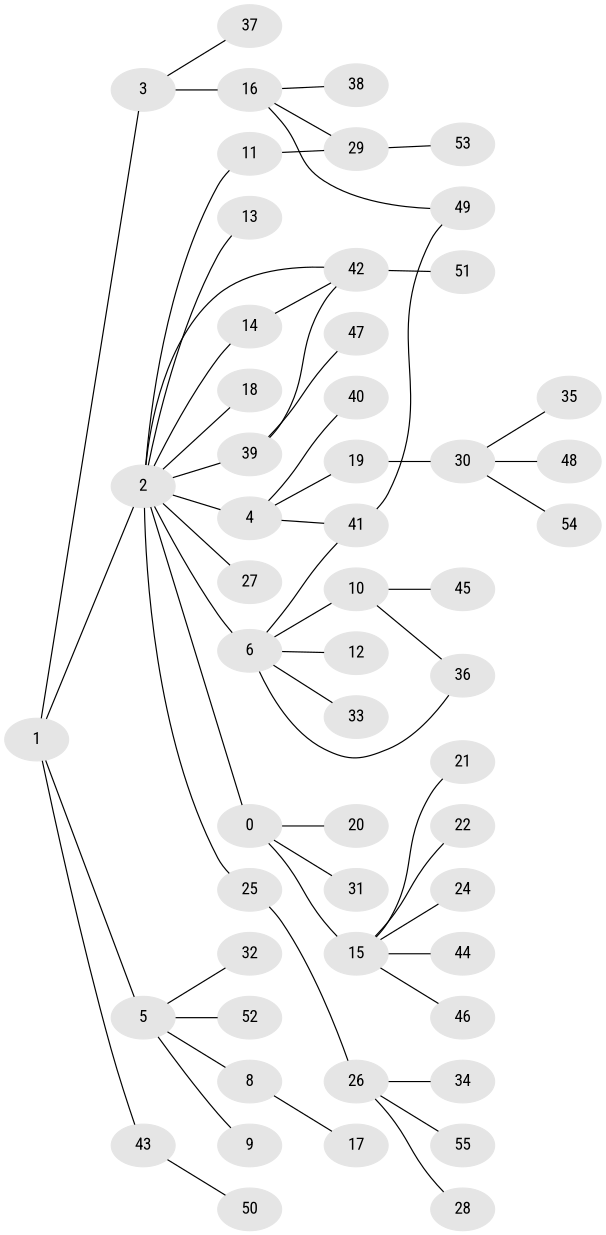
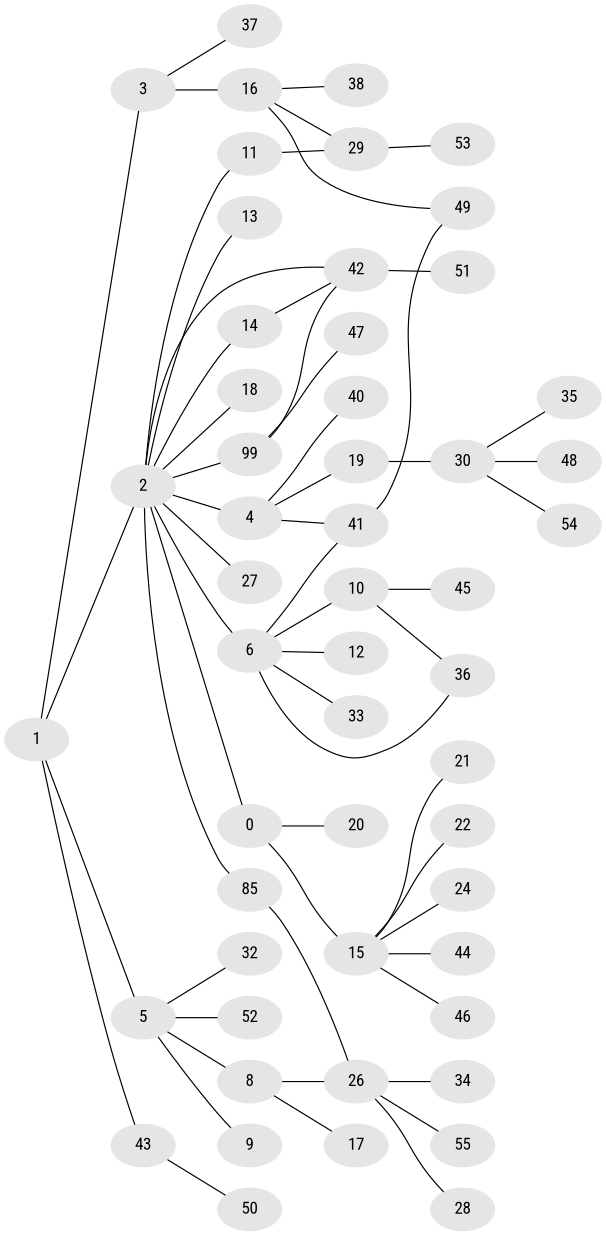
node "39": label "39" -> "99"
node "25": label "25" -> "85"
node "31": removed
edge "8" -- "26": added
